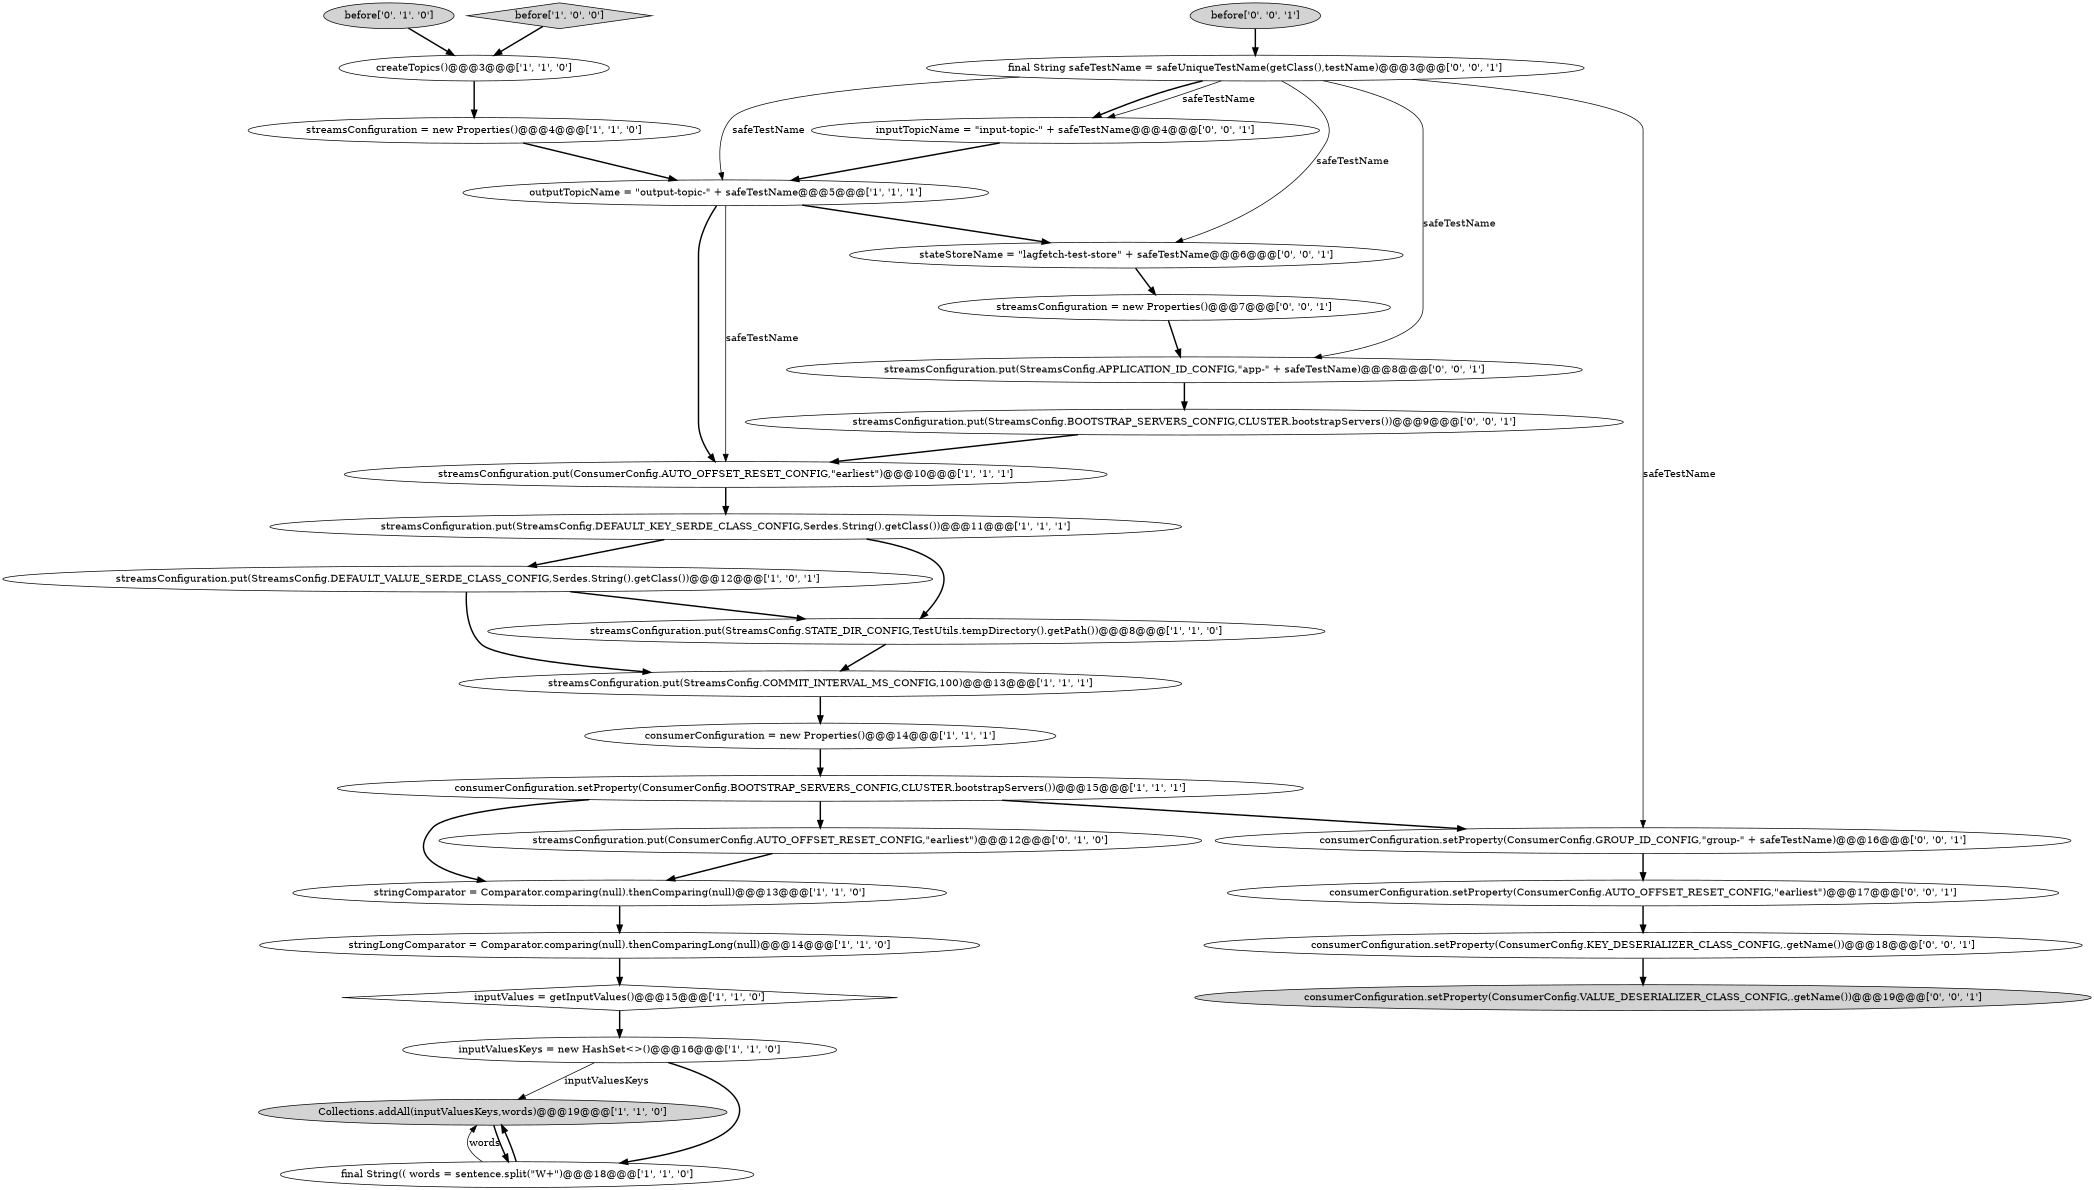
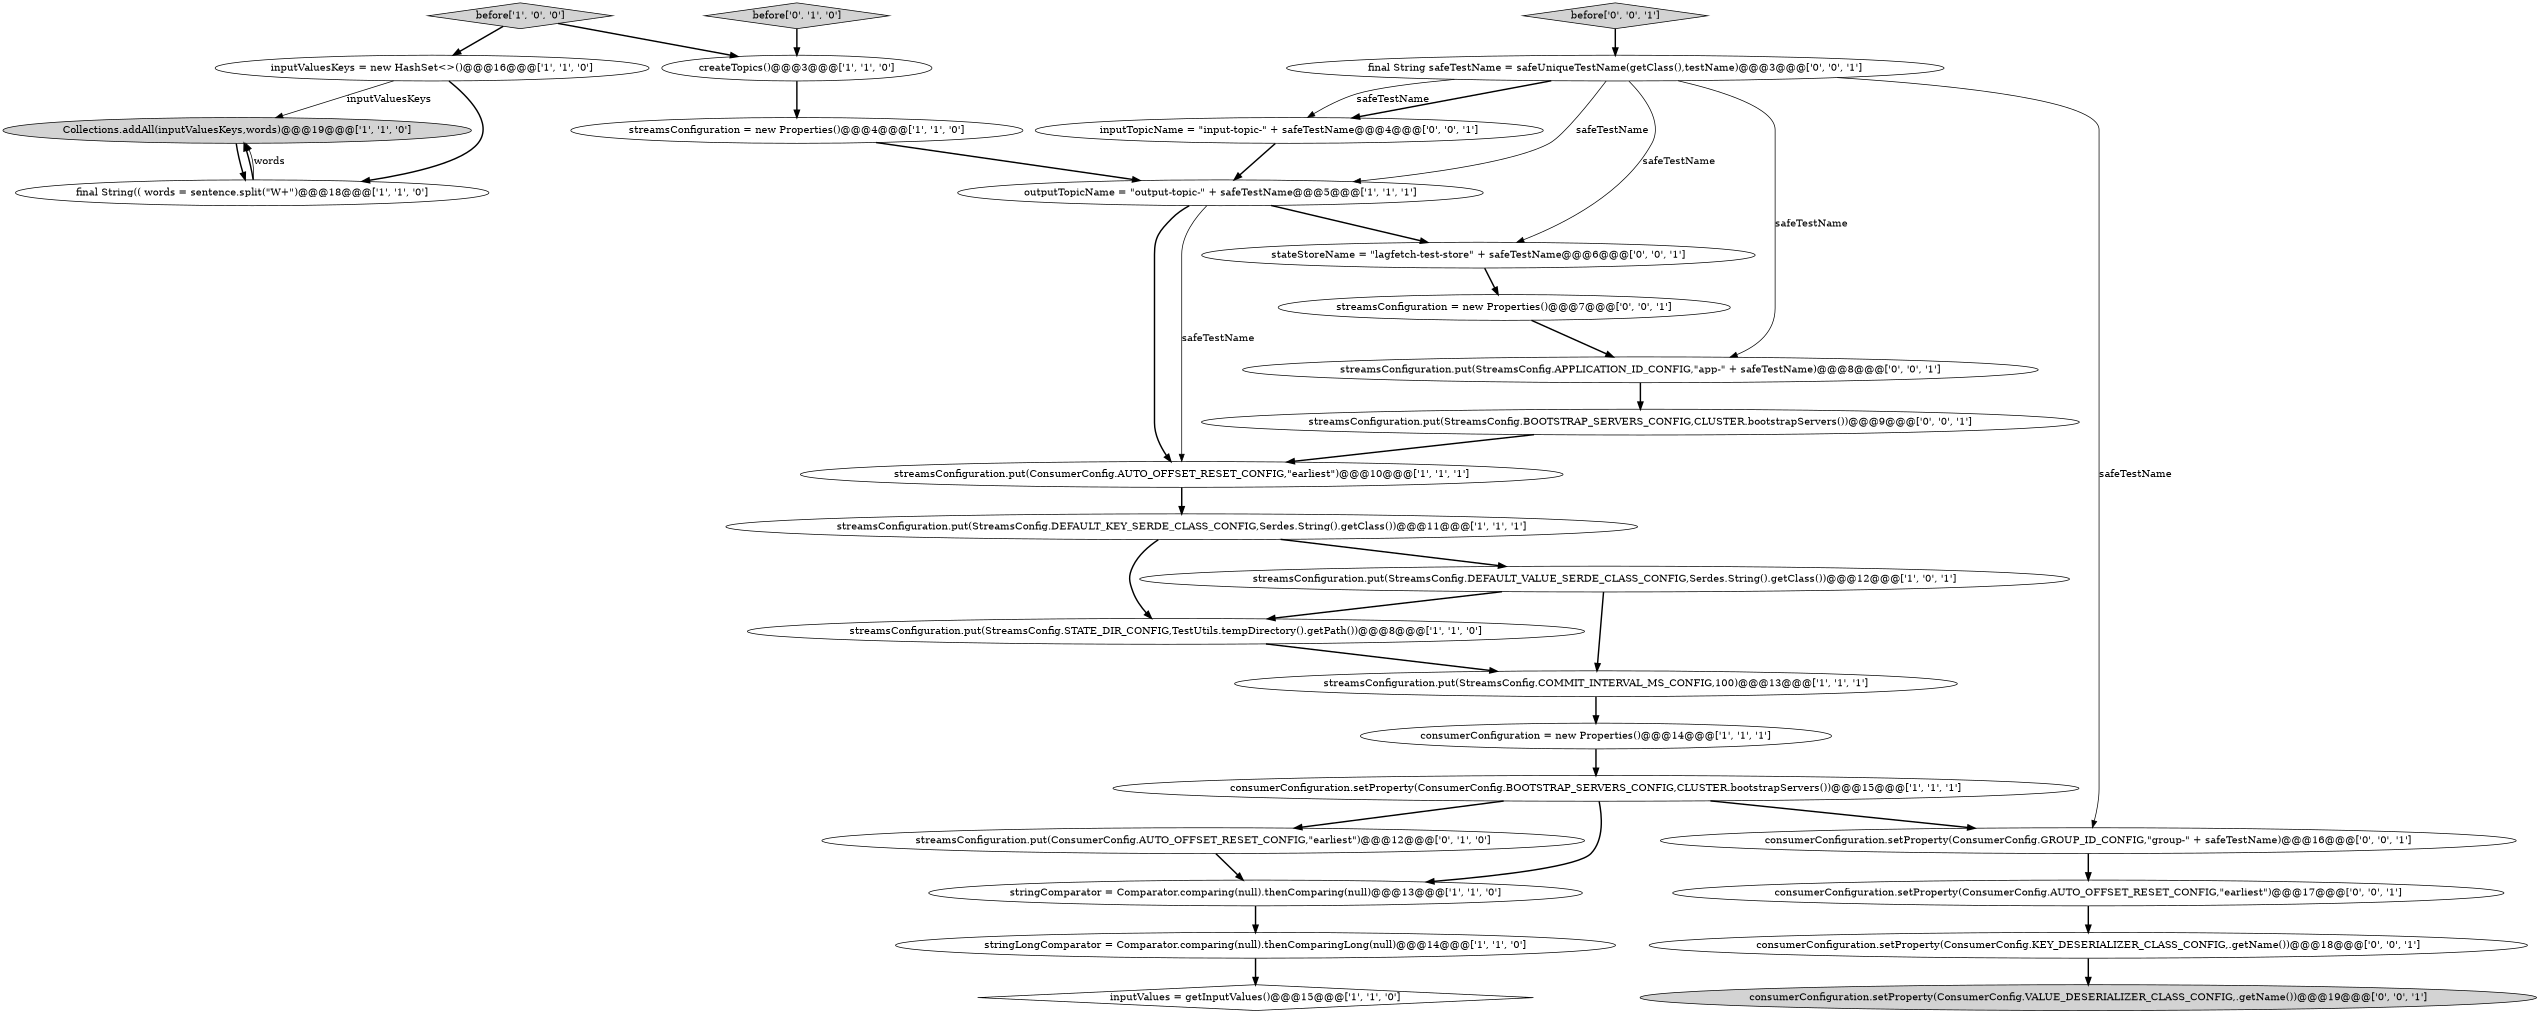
node "before['0', '1', '0']": shape ellipse -> diamond
node "before['0', '0', '1']": shape ellipse -> diamond
edge "inputValues = getInputValues()@@@15@@@['1', '1', '0']" -> "inputValuesKeys = new HashSet<>()@@@16@@@['1', '1', '0']": now "before['1', '0', '0']" -> "inputValuesKeys = new HashSet<>()@@@16@@@['1', '1', '0']"
